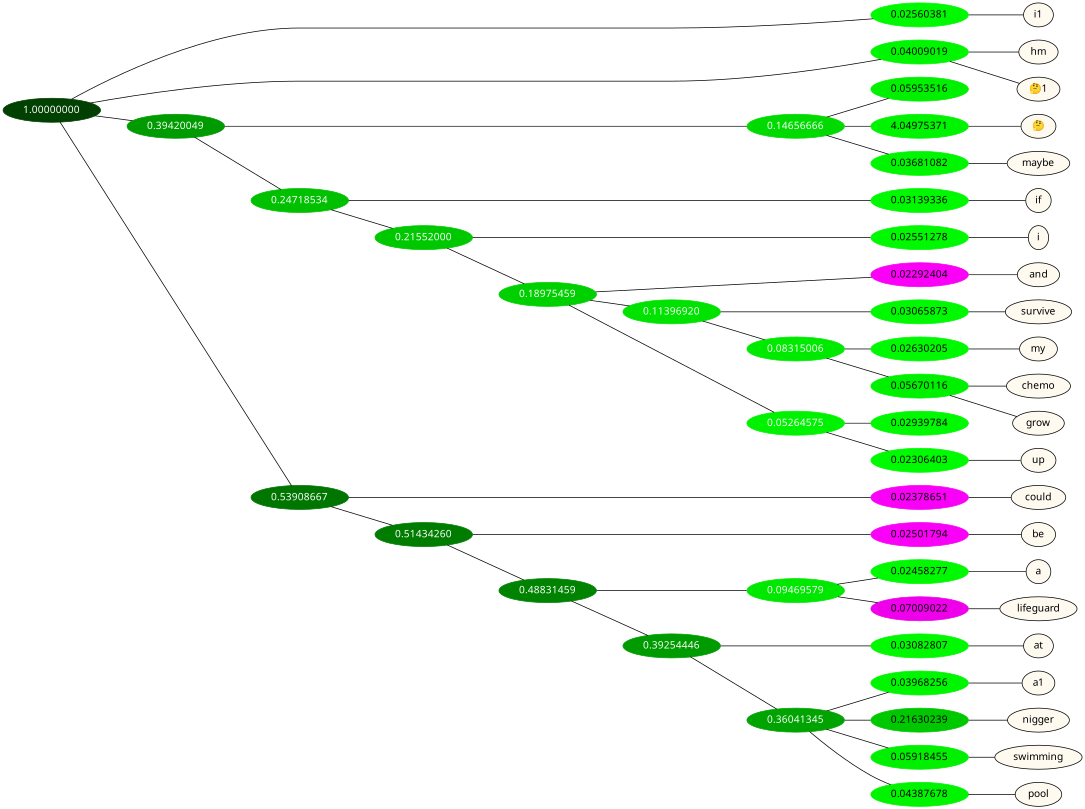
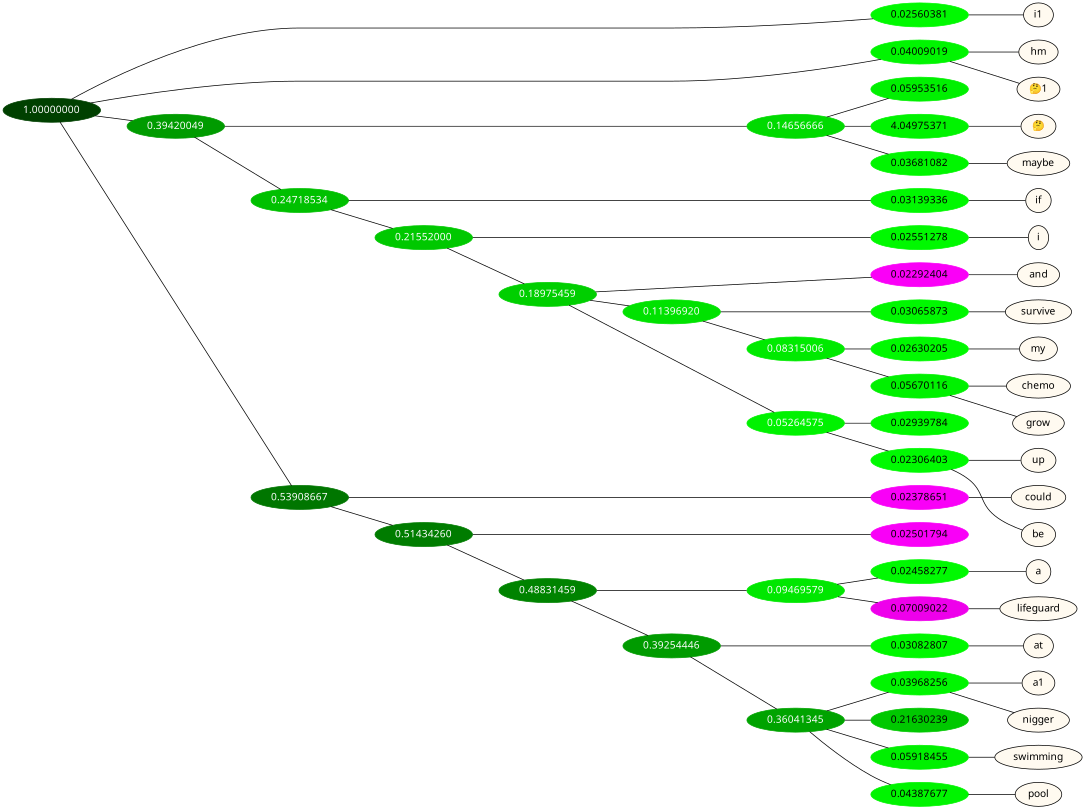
edge "0.02501794" -- "be": now "0.02306403" -- "be"
edge "0.21630239" -- "nigger": now "0.03968256" -- "nigger"
node "0.04387678": label "0.04387678" -> "0.04387677"
